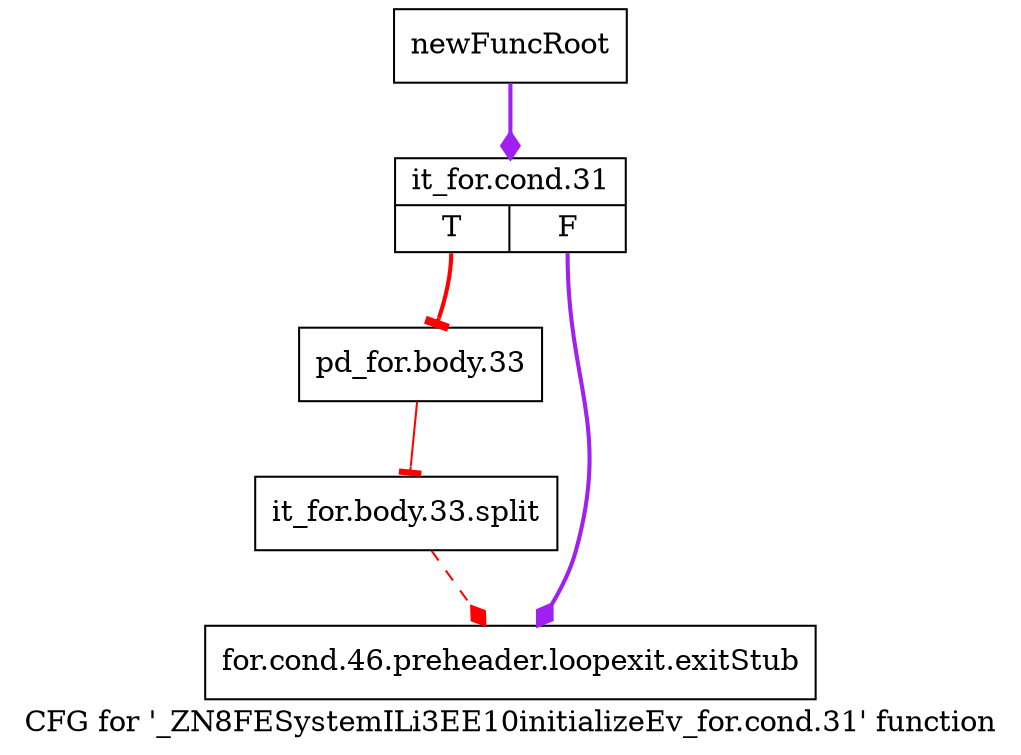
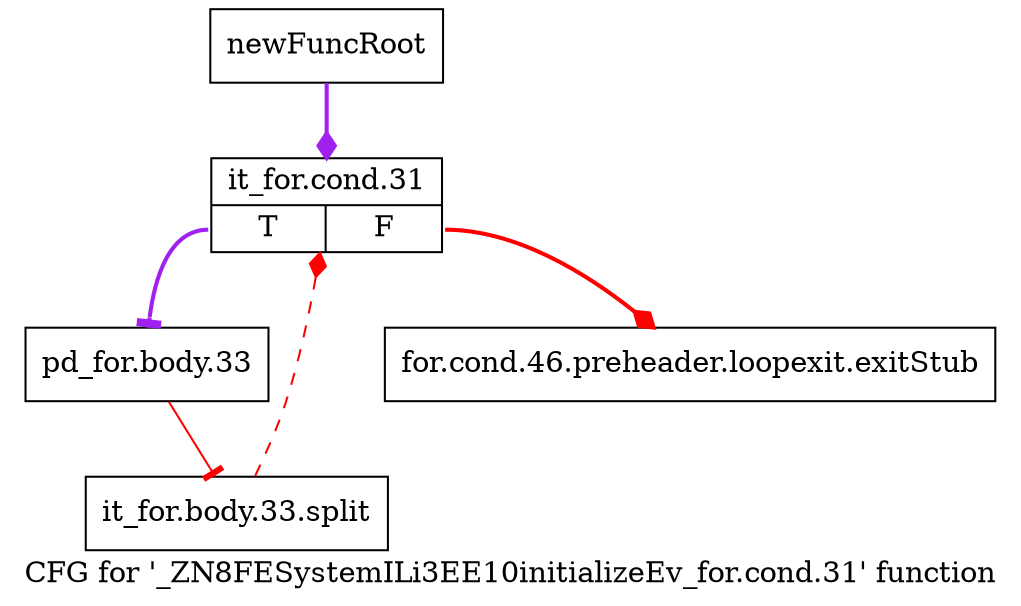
edge "it_for.cond.31" -> "pd_for.body.33": color red -> purple
edge "it_for.cond.31" -> "for.cond.46.preheader.loopexit.exitStub": color purple -> red
edge "it_for.body.33.split" -> "for.cond.46.preheader.loopexit.exitStub": now "it_for.body.33.split" -> "it_for.cond.31"
